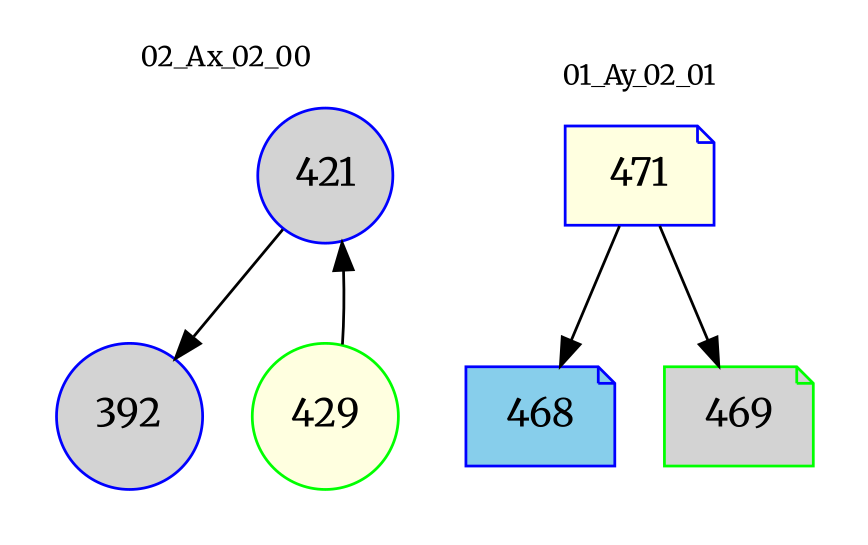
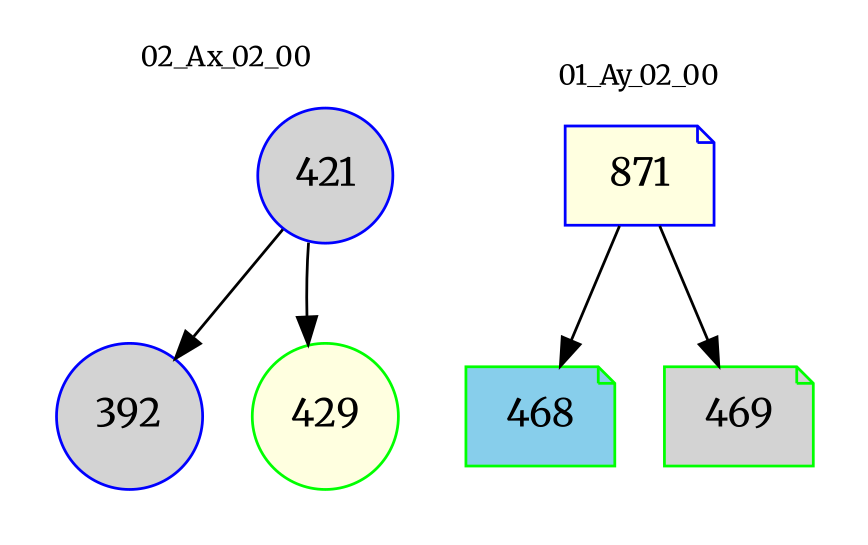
cluster "01_Ay_02_01": label "01_Ay_02_01" -> "01_Ay_02_00"
node "471": label "471" -> "871"
edge "429" -> "421": reversed
node "468": color blue -> green
